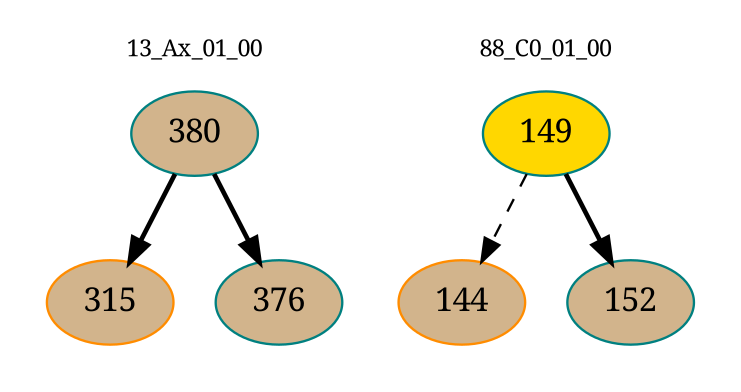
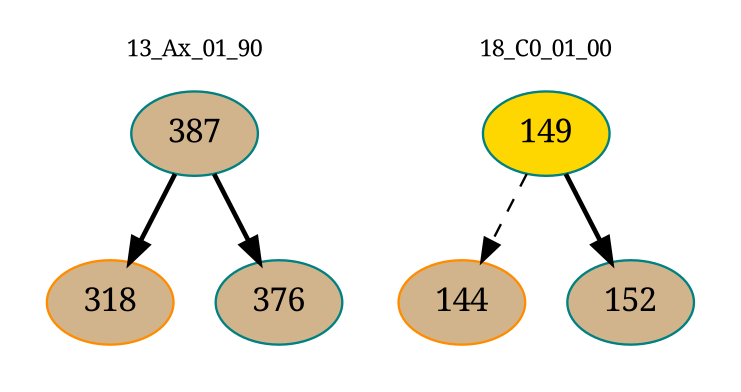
cluster "13_Ax_01_00": label "13_Ax_01_00" -> "13_Ax_01_90"
cluster "88_C0_01_00": label "88_C0_01_00" -> "18_C0_01_00"
node "380": label "380" -> "387"
node "315": label "315" -> "318"
